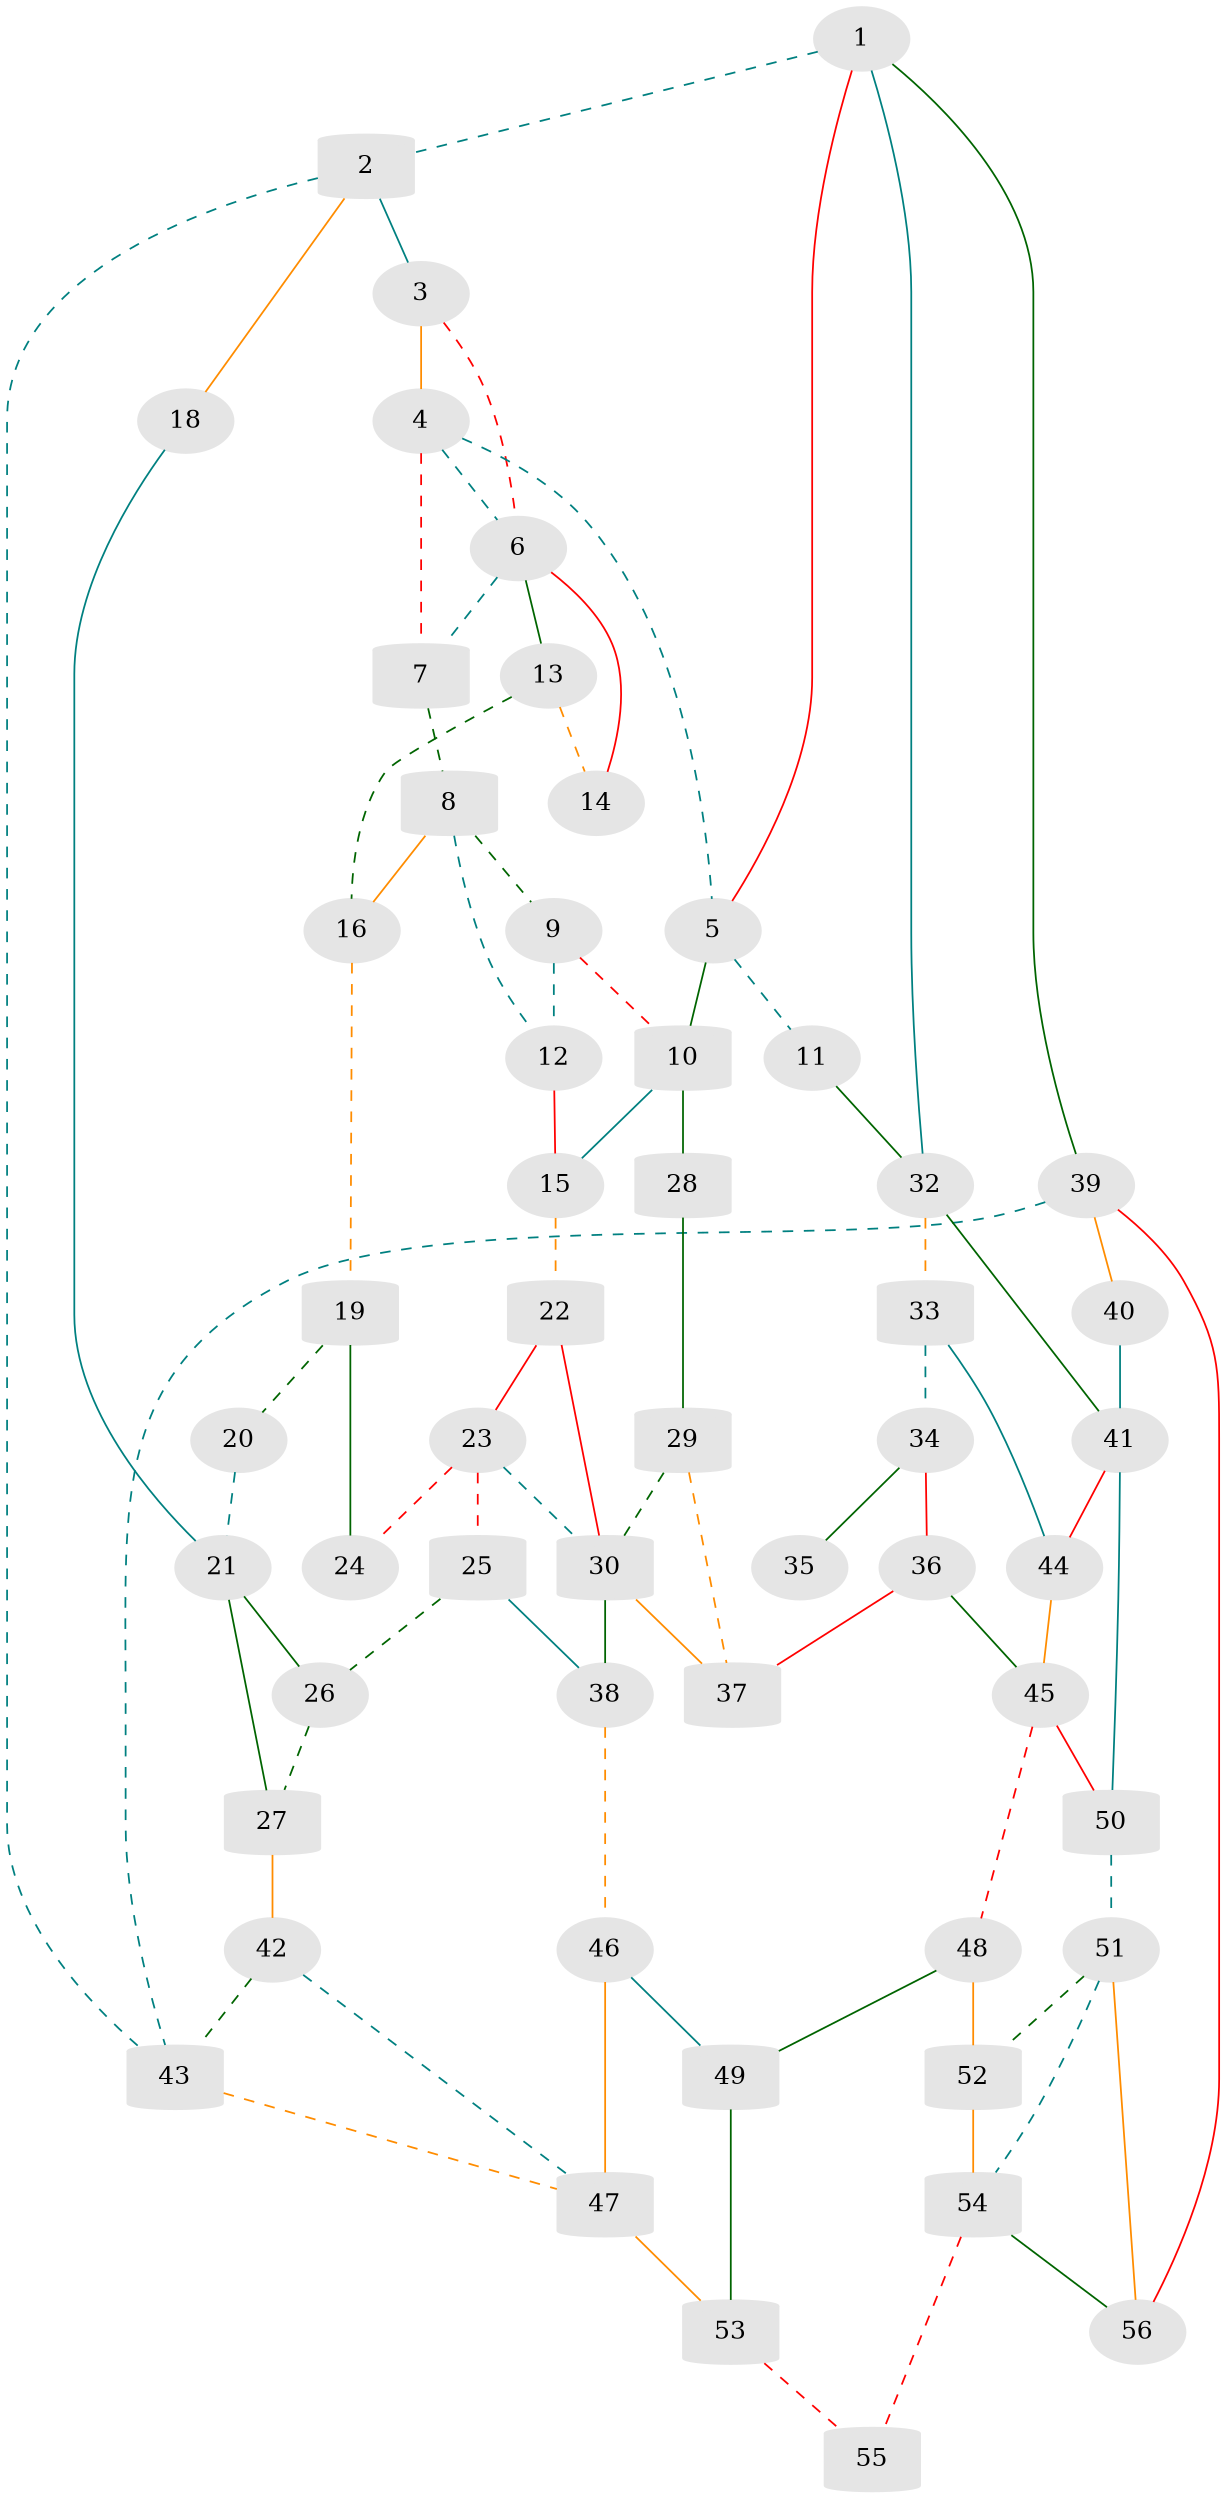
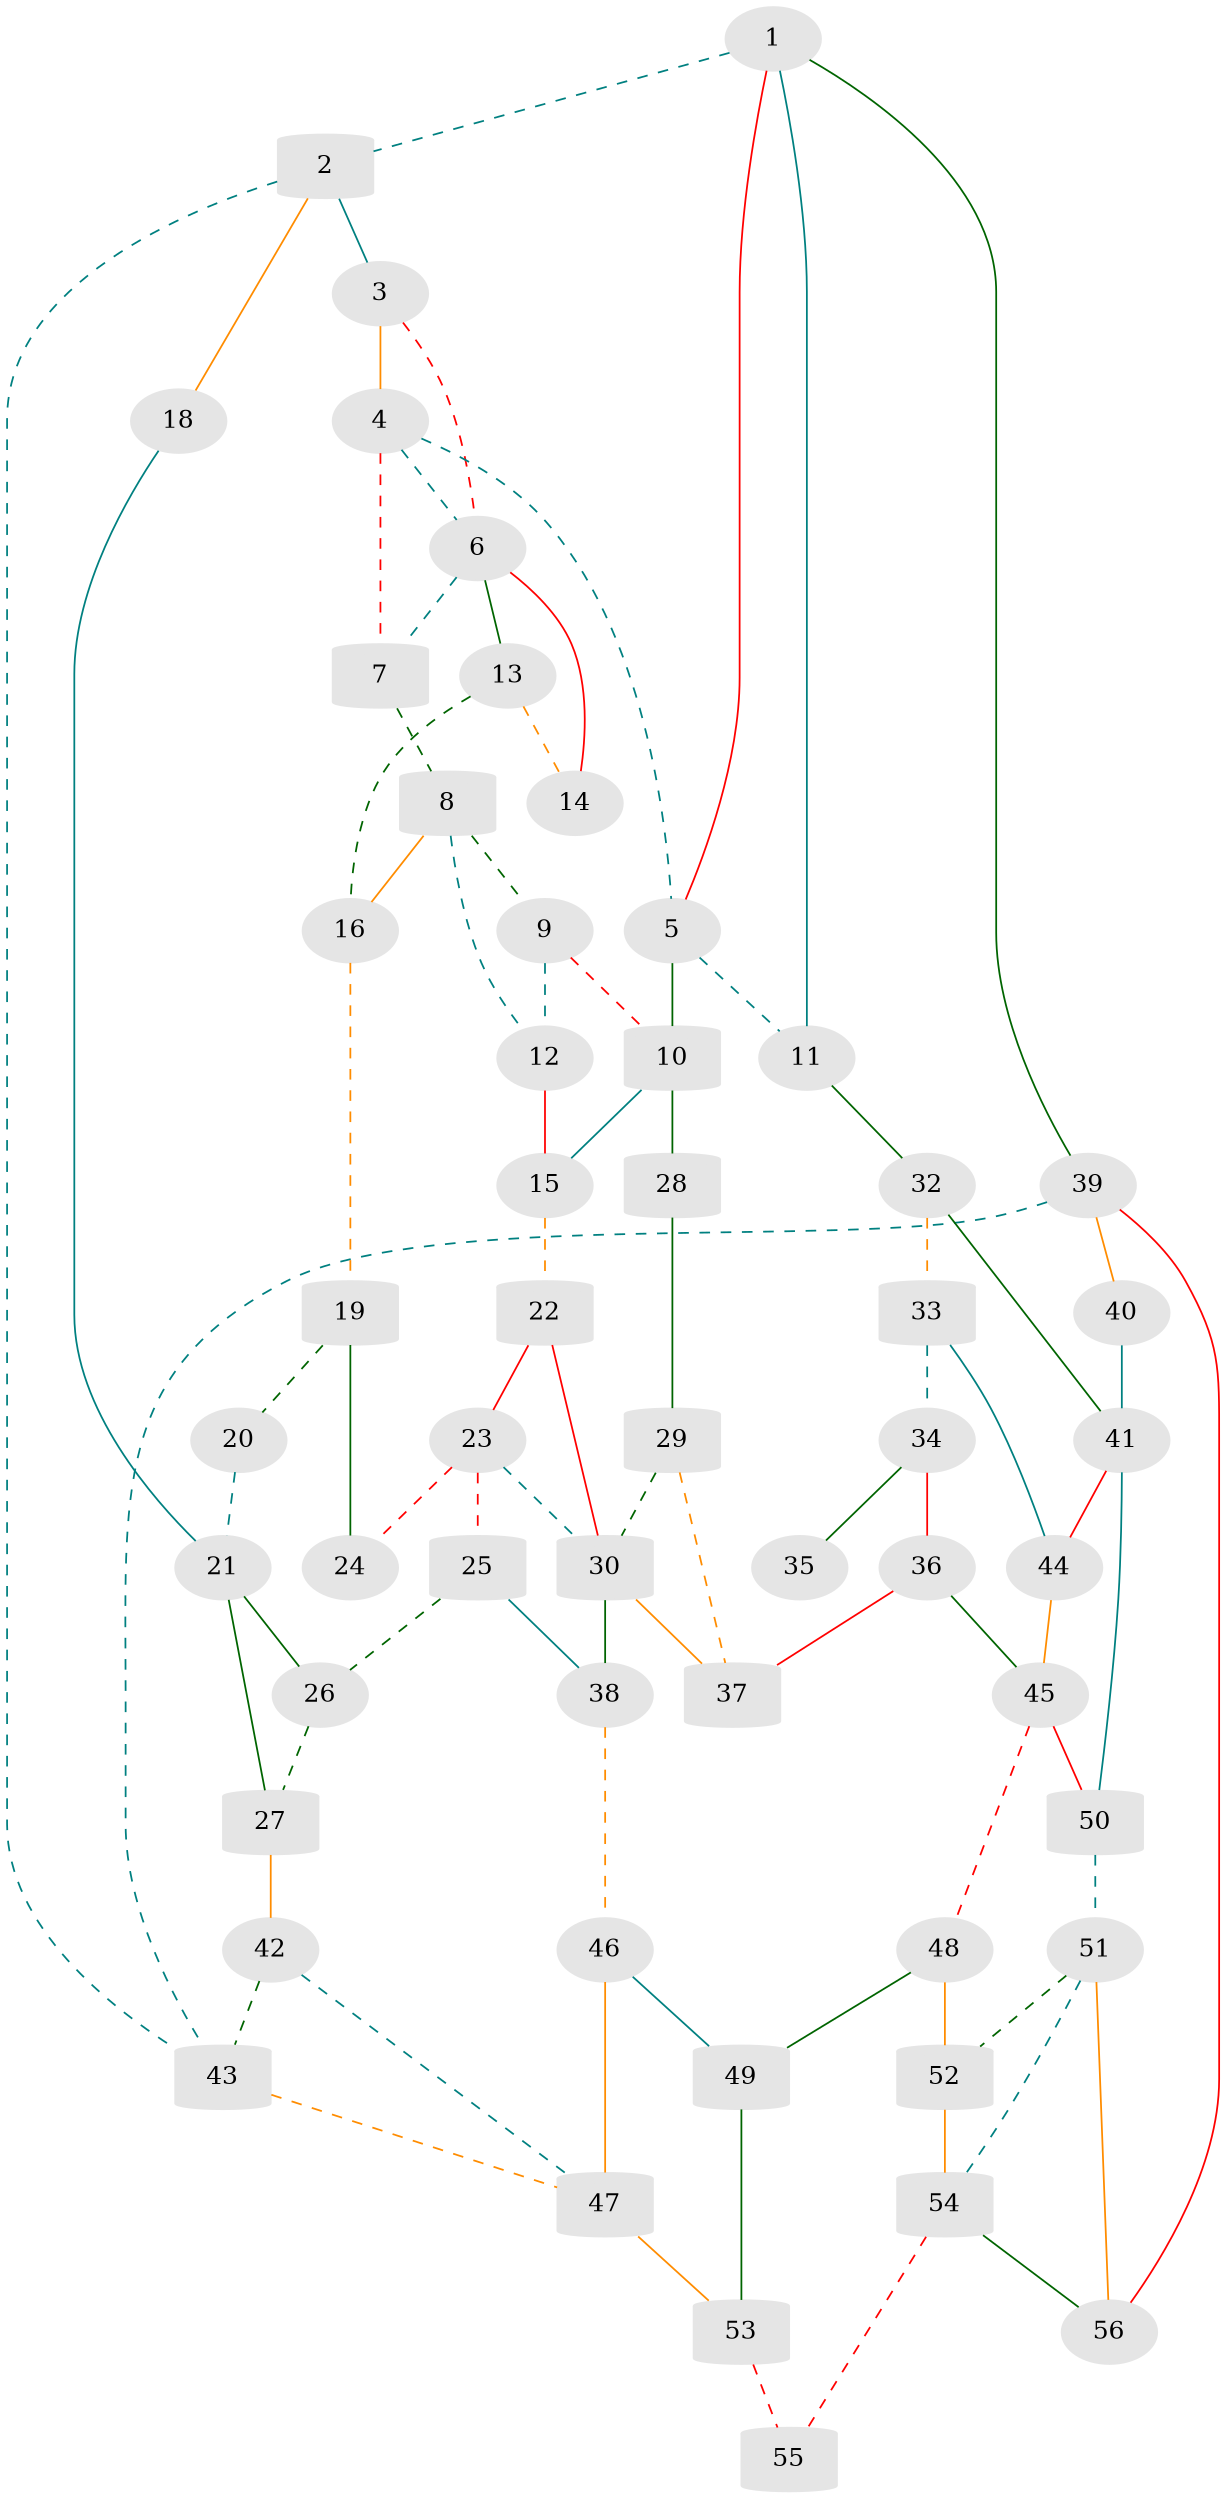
edge "1" -- "32": now "1" -- "11"
